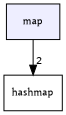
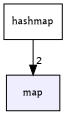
edge "map" -> "hashmap": reversed
